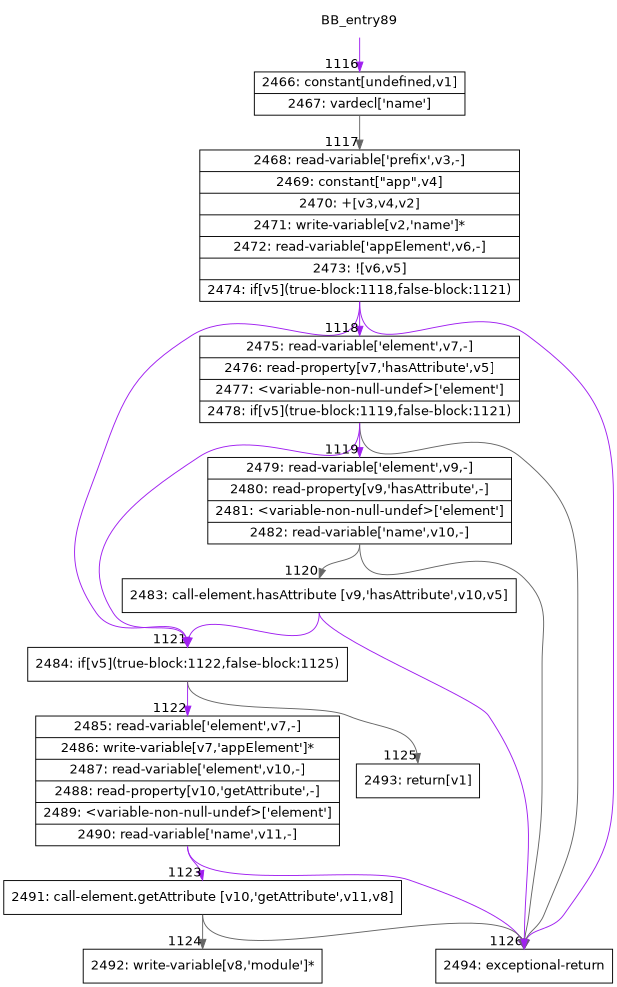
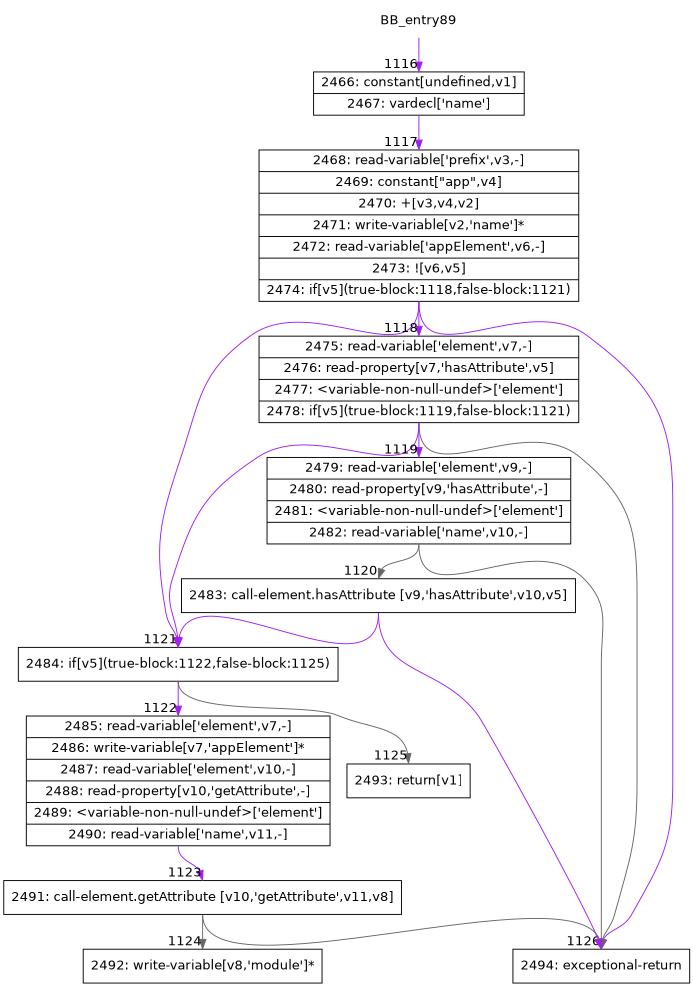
edge "2466: constant[undefined,v1]" -> "2468: read-variable['prefix',v3,-]": color gray40 -> purple
edge "2485: read-variable['element',v7,-]" -> "2494: exceptional-return": removed
